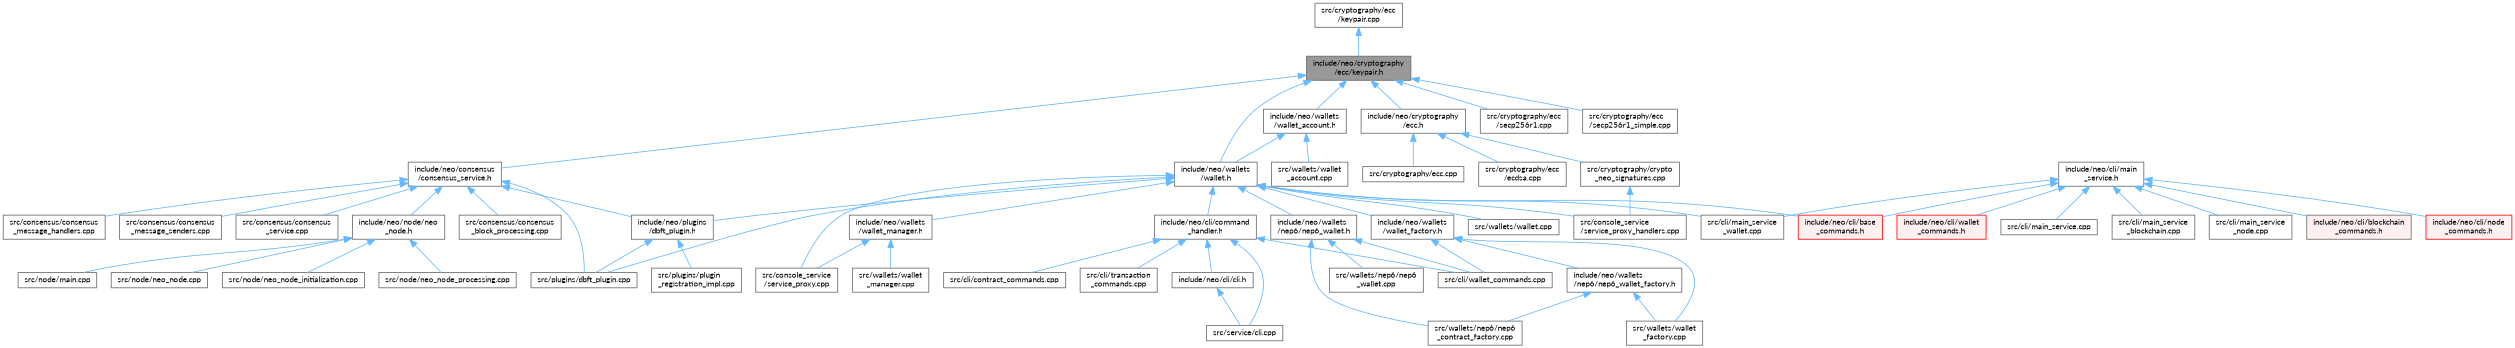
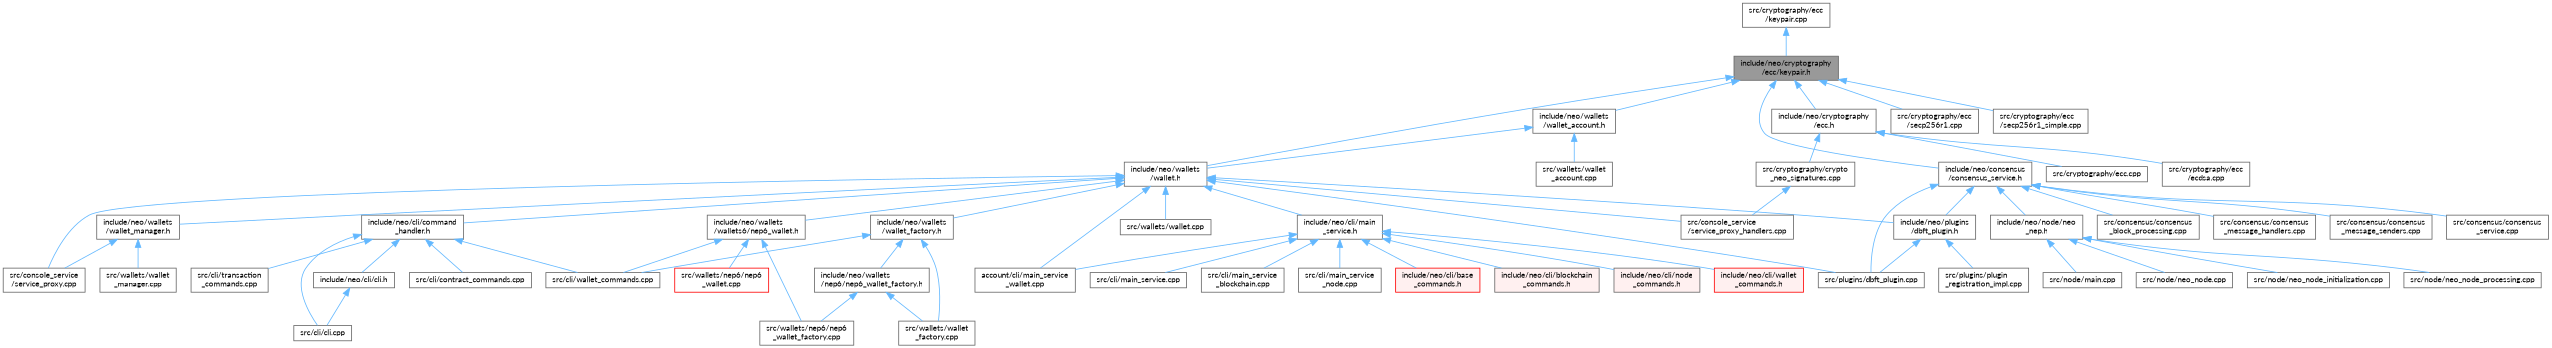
edge "include/neo/cli/base _commands.h" -> "include/neo/wallets /wallet.h": now "include/neo/cli/main _service.h" -> "include/neo/wallets /wallet.h"
node "include/neo/node/neo _node.h": label "include/neo/node/neo _node.h" -> "include/neo/node/neo _nep.h"
node "include/neo/wallets /nep6/nep6_wallet.h": label "include/neo/wallets /nep6/nep6_wallet.h" -> "include/neo/wallets /wallets6/nep6_wallet.h"
node "src/cli/main_service _wallet.cpp": label "src/cli/main_service _wallet.cpp" -> "account/cli/main_service _wallet.cpp"
node "include/neo/cli/node _commands.h": color red -> grey40
node "src/wallets/nep6/nep6 _wallet.cpp": color grey40 -> red
node "src/service/cli.cpp": label "src/service/cli.cpp" -> "src/cli/cli.cpp"
node "src/wallets/nep6/nep6 _contract_factory.cpp": label "src/wallets/nep6/nep6 _contract_factory.cpp" -> "src/wallets/nep6/nep6 _wallet_factory.cpp"
